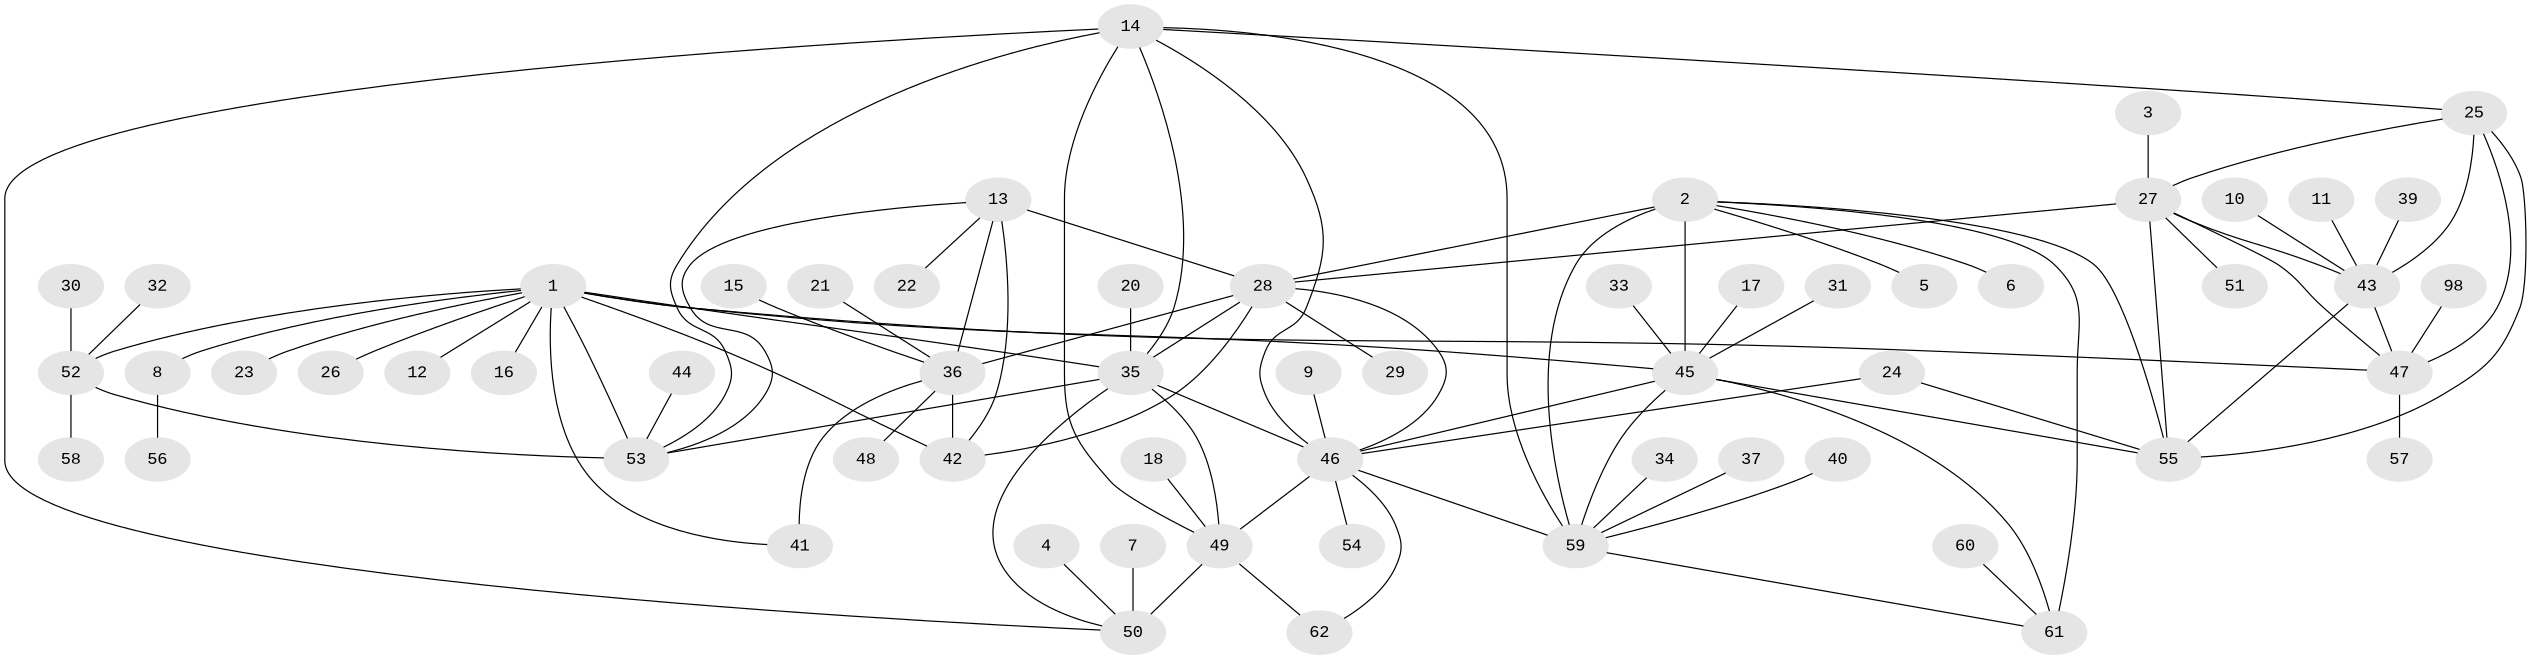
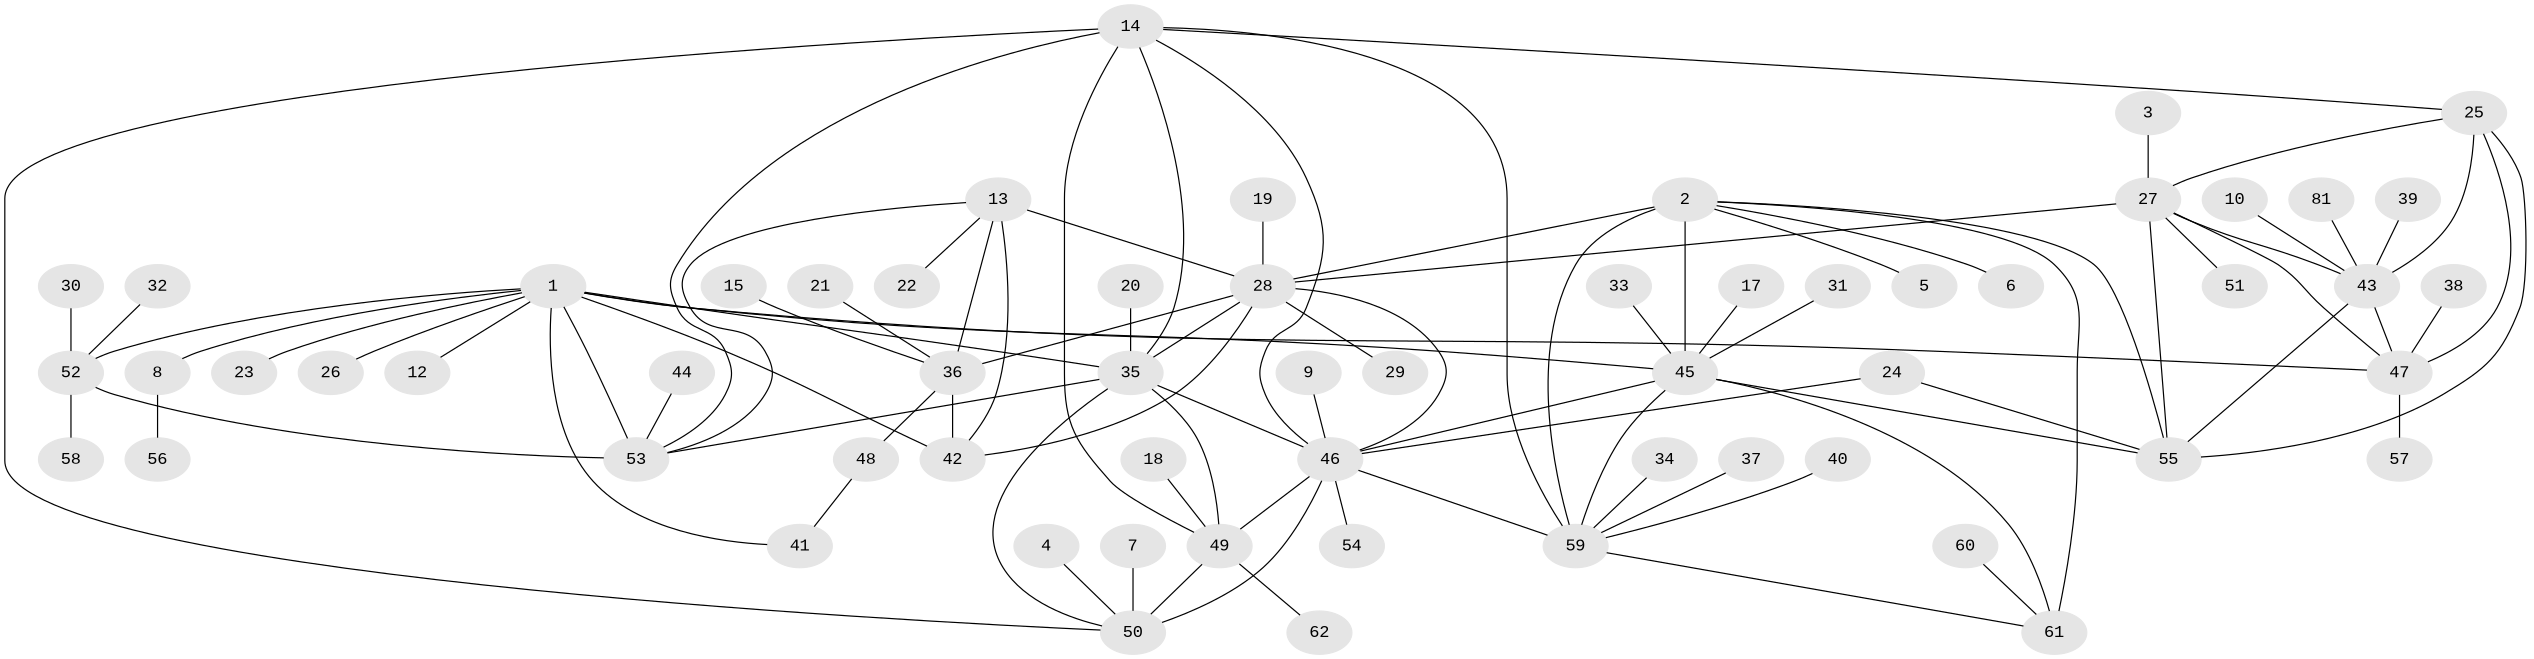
node "19": added
node "11": label "11" -> "81"
node "98": label "98" -> "38"
node "16": removed
edge "36" -- "41": now "48" -- "41"
edge "46" -- "62": now "46" -- "50"
